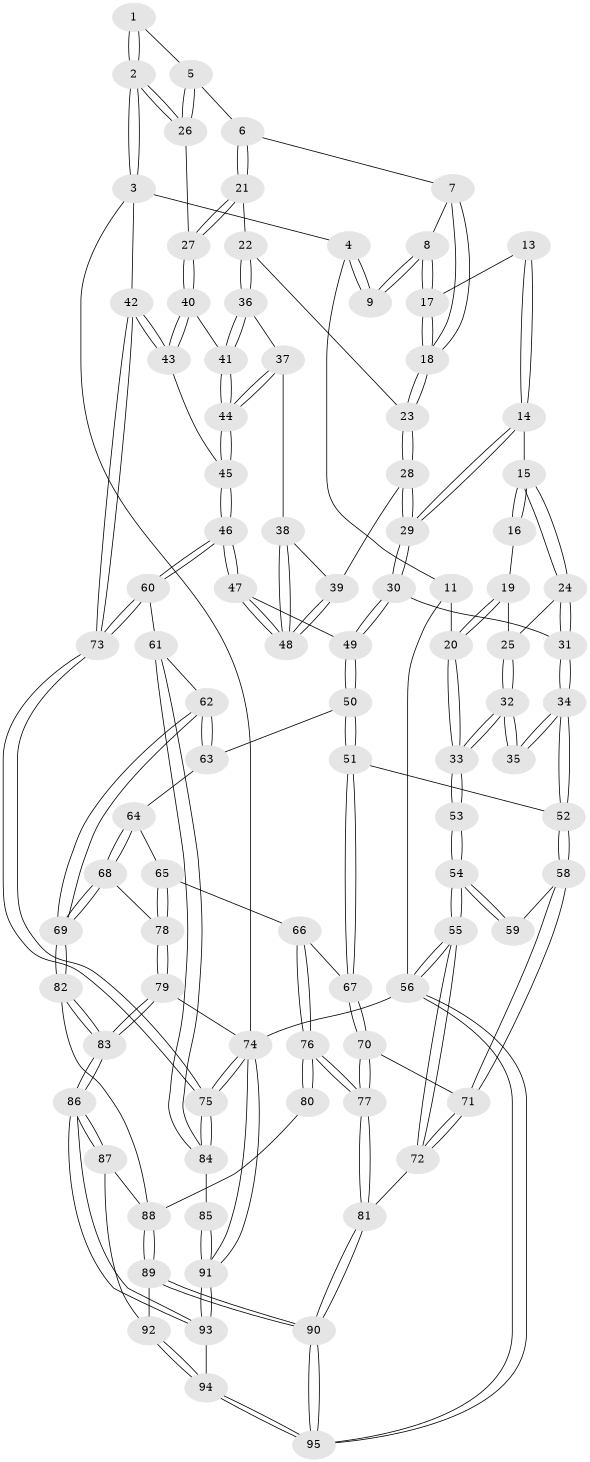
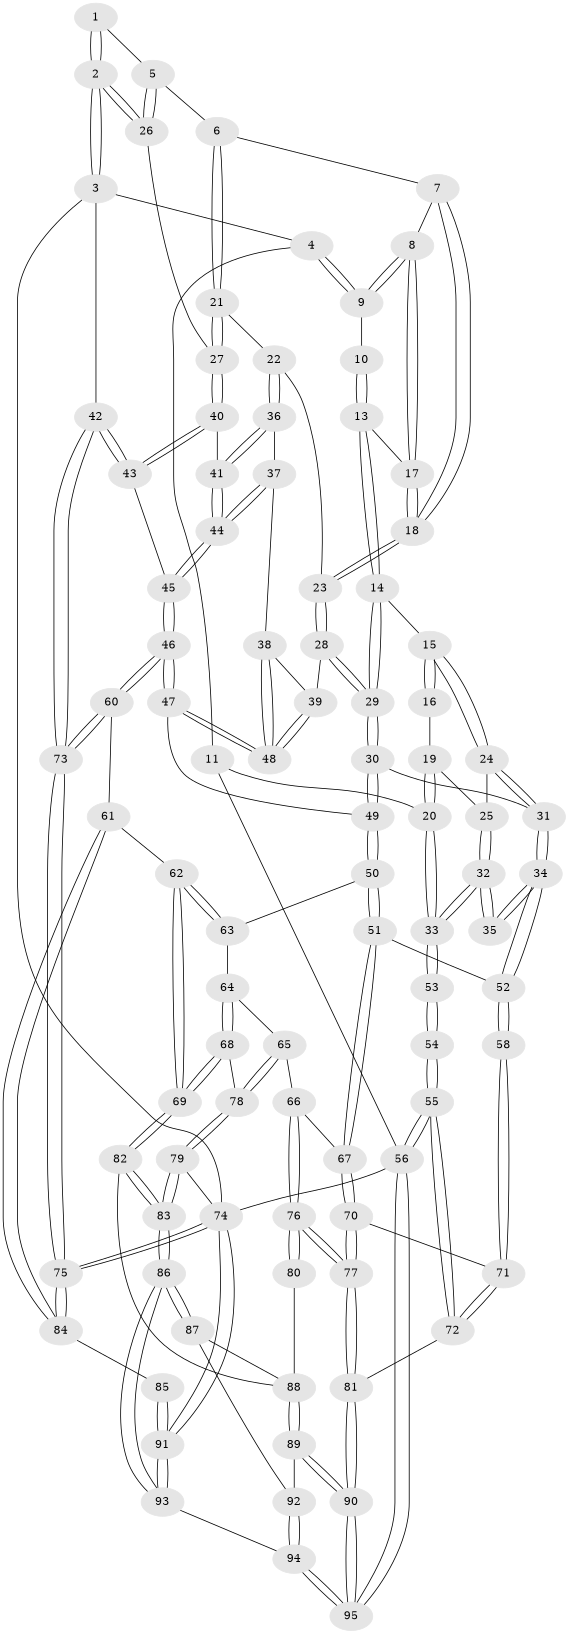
node "10": added
node "59": removed
